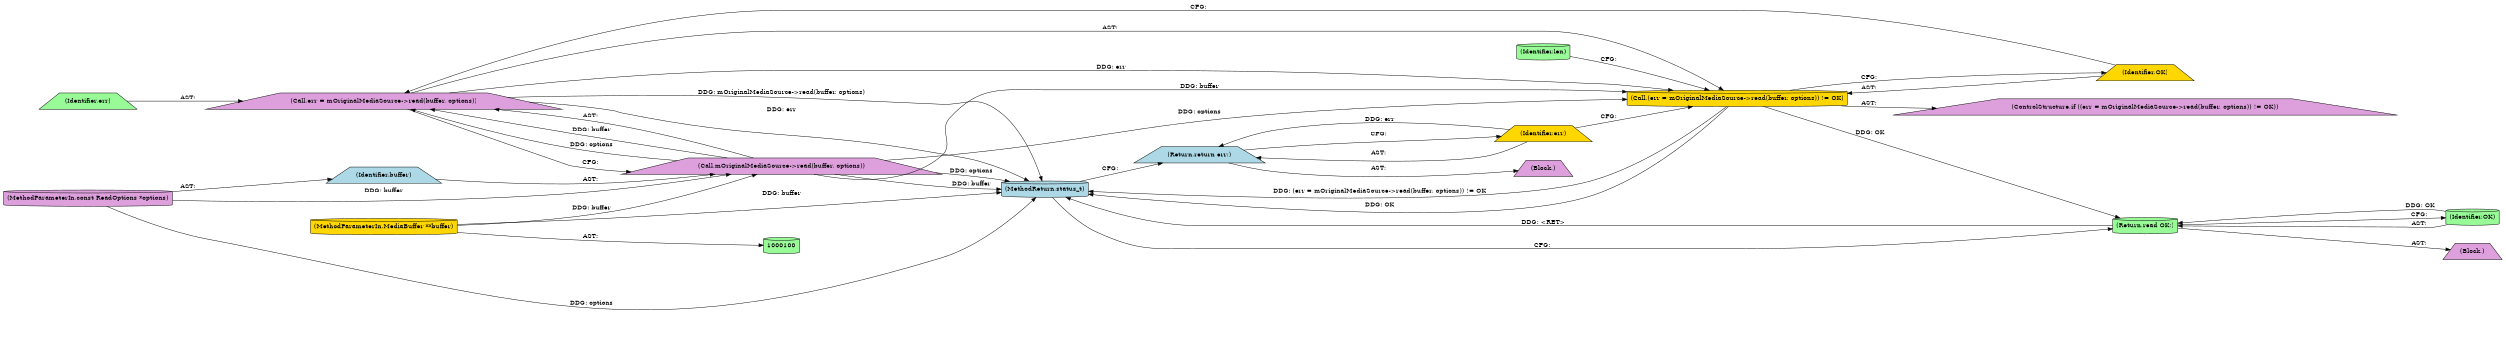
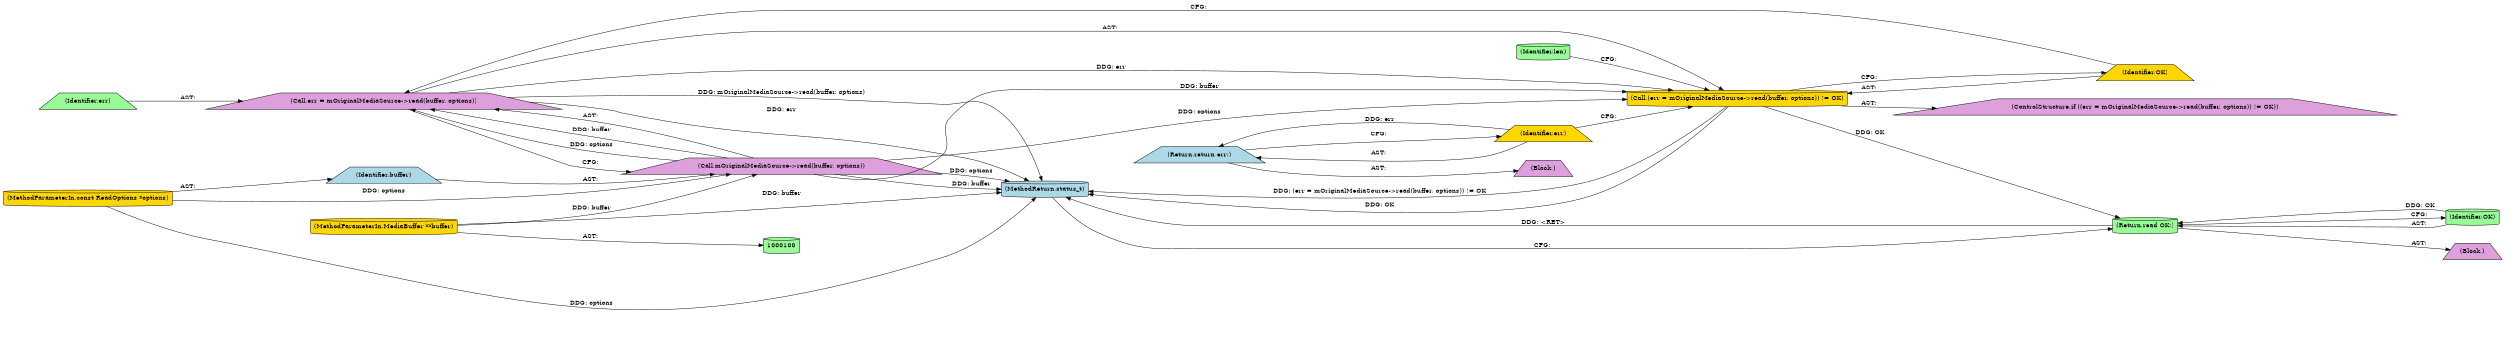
edge "(MethodReturn,status_t)" -> "(Return,return err;)": removed, label "CFG:"
edge "(MethodParameterIn,const ReadOptions *options)" -> "(Call,mOriginalMediaSource->read(buffer, options))": label "DDG: buffer" -> "DDG: options"
node "(MethodParameterIn,const ReadOptions *options)": fillcolor plum -> gold
